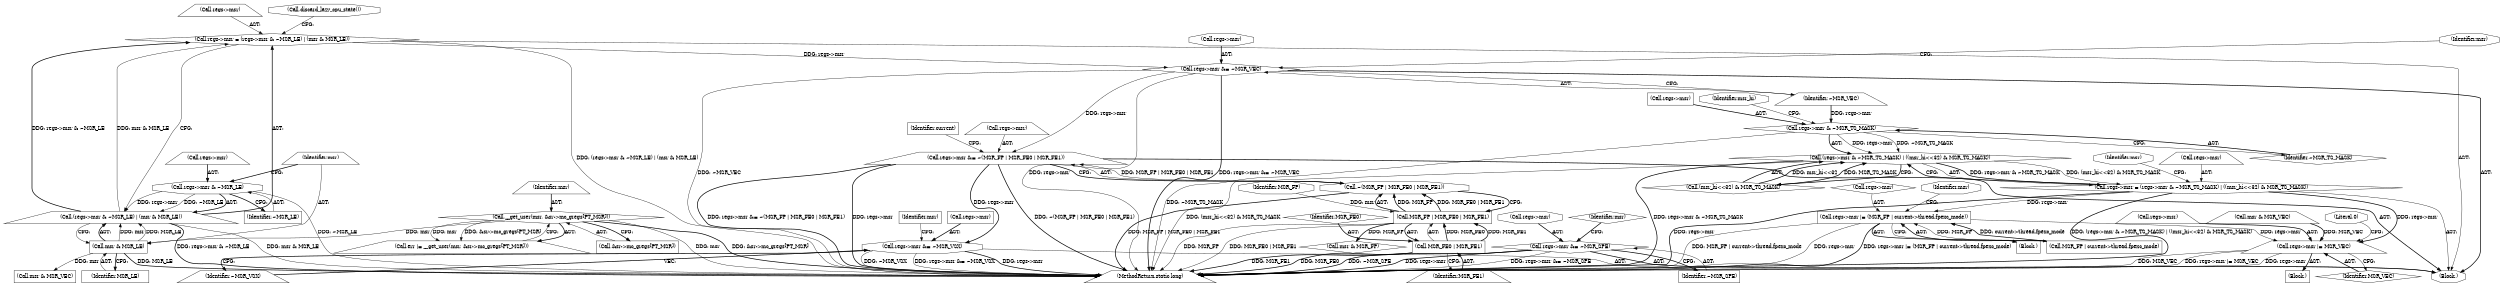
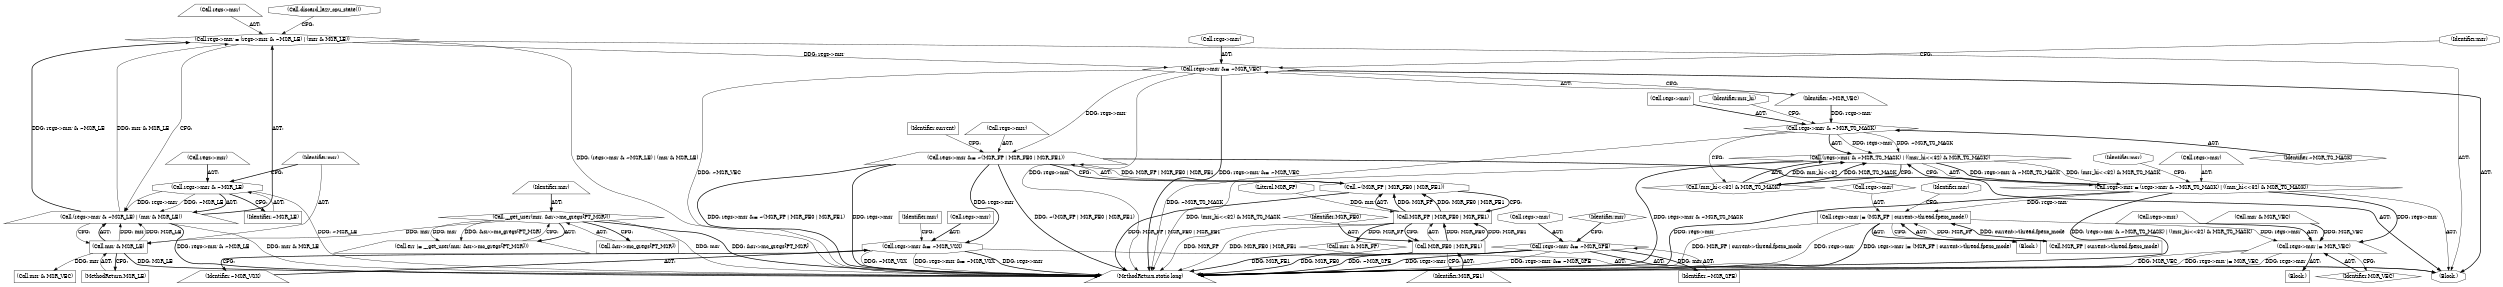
edge "(Call,regs->msr & ~MSR_TS_MASK)" -> "(Identifier,~MSR_TS_MASK)": now "(Call,regs->msr & ~MSR_TS_MASK)" -> "(Call,(msr_hi<<32) & MSR_TS_MASK)"
node "(Identifier,MSR_FP)": label "(Identifier,MSR_FP)" -> "(Literal,MSR_FP)"
node "(Literal,0)": removed
edge "(Call,MSR_FP | MSR_FE0 | MSR_FE1)" -> "(Call,MSR_FE0 | MSR_FE1)": label "AST: " -> "CFG: "
edge "(Identifier,~MSR_VSX)" -> "(Call,regs->msr &= ~MSR_VSX)": label "VEC: " -> "AST: "
edge "(Call,regs->msr &= ~MSR_SPE)" -> "(Identifier,~MSR_SPE)": label "CFG: " -> "DDG: msr"
node "(Identifier,MSR_LE)": label "(Identifier,MSR_LE)" -> "(MethodReturn,MSR_LE)"
